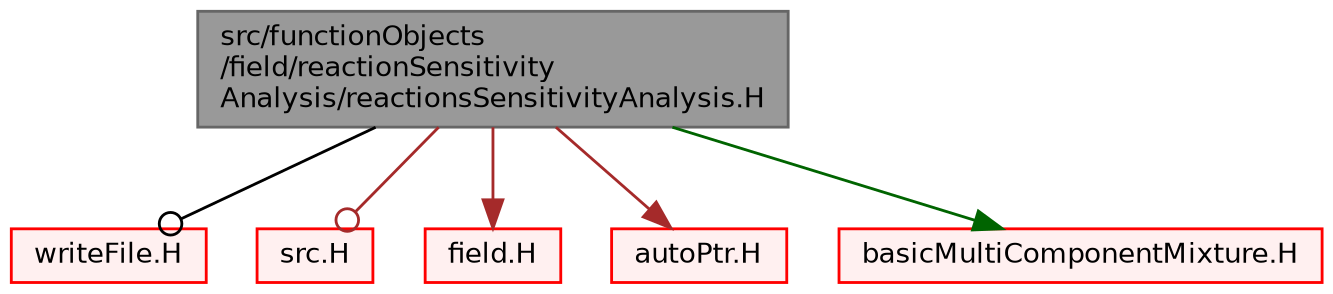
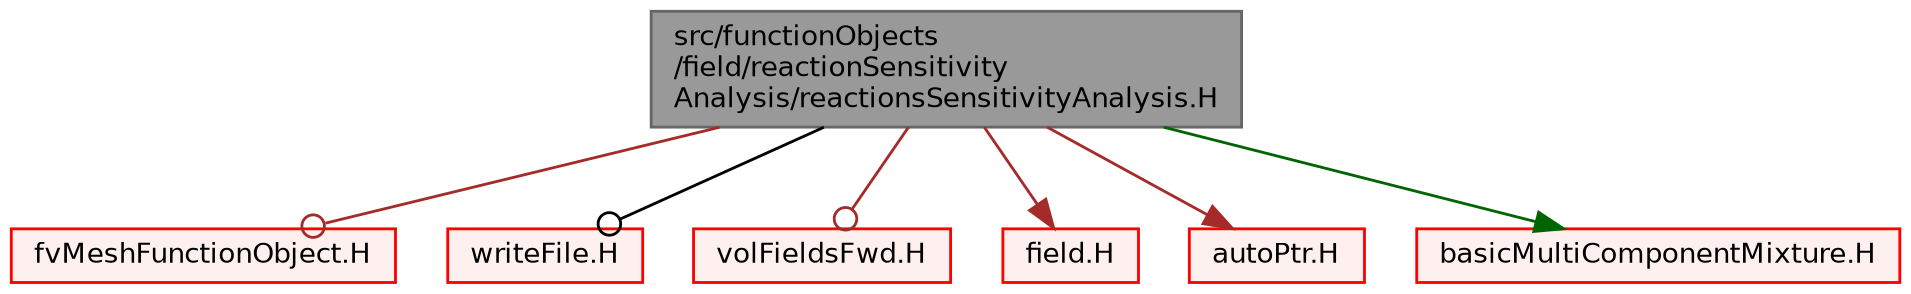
node "fvMeshFunctionObject.H": added
node "src.H": label "src.H" -> "volFieldsFwd.H"
